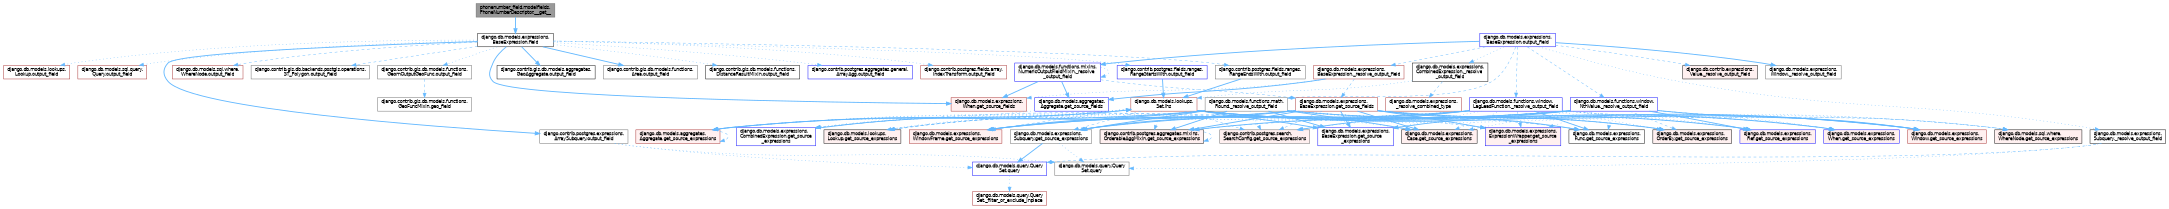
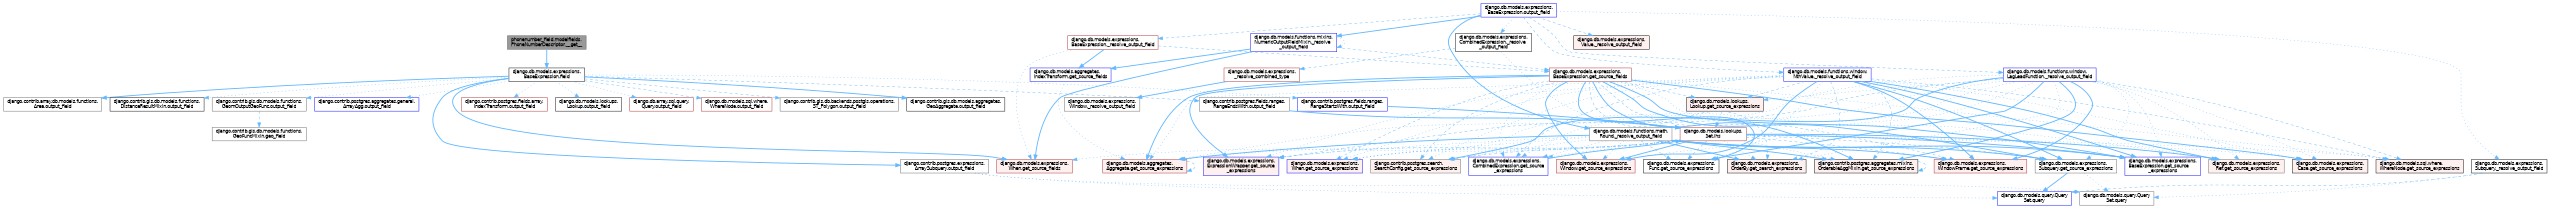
edge "django.db.models.expressions. BaseExpression.output_field" -> "django.db.models.expressions. Window._resolve_output_field": now "django.db.models.expressions. _resolve_combined_type" -> "django.db.models.expressions. Window._resolve_output_field"
node "django.db.models.lookups. Lookup.output_field": color brown -> black
node "django.db.models.sql.query. Query.output_field": label "django.db.models.sql.query. Query.output_field" -> "django.db.array.sql.query. Query.output_field"
node "django.contrib.gis.db.models.functions. Area.output_field": label "django.contrib.gis.db.models.functions. Area.output_field" -> "django.contrib.array.db.models.functions. Area.output_field"
node "django.db.contrib.expressions. Value._resolve_output_field": label "django.db.contrib.expressions. Value._resolve_output_field" -> "django.db.models.expressions. Value._resolve_output_field"
edge "django.db.models.expressions. BaseExpression.output_field" -> "django.db.models.functions.math. Round._resolve_output_field": style dashed -> bold
node "django.db.models.aggregates. Aggregate.get_source_fields": label "django.db.models.aggregates. Aggregate.get_source_fields" -> "django.db.models.aggregates. IndexTransform.get_source_fields"
edge "django.db.models.lookups. Set.lhs" -> "django.db.models.expressions. When.get_source_expressions": style bold -> dotted
edge "django.db.models.functions.math. Round._resolve_output_field" -> "django.db.models.expressions. Ref.get_source_expressions": removed
edge "django.db.models.lookups. Set.lhs" -> "django.db.models.lookups. Lookup.get_source_expressions": now "django.db.models.lookups. Set.lhs" -> "django.db.models.expressions. When.get_source_fields"
edge "django.db.models.functions.math. Round._resolve_output_field" -> "django.db.models.lookups. Lookup.get_source_expressions": removed
edge "django.db.models.functions.math. Round._resolve_output_field" -> "django.db.models.expressions. Case.get_source_expressions": removed
node "django.db.models.expressions. OrderBy.get_source_expressions": label "django.db.models.expressions. OrderBy.get_source_expressions" -> "django.db.models.expressions. OrderBy.get_search_expressions"
node "django.db.models.expressions. Ref.get_source_expressions": color blue -> gray40
node "django.db.models.query.Query Set._filter_or_exclude_inplace": removed
